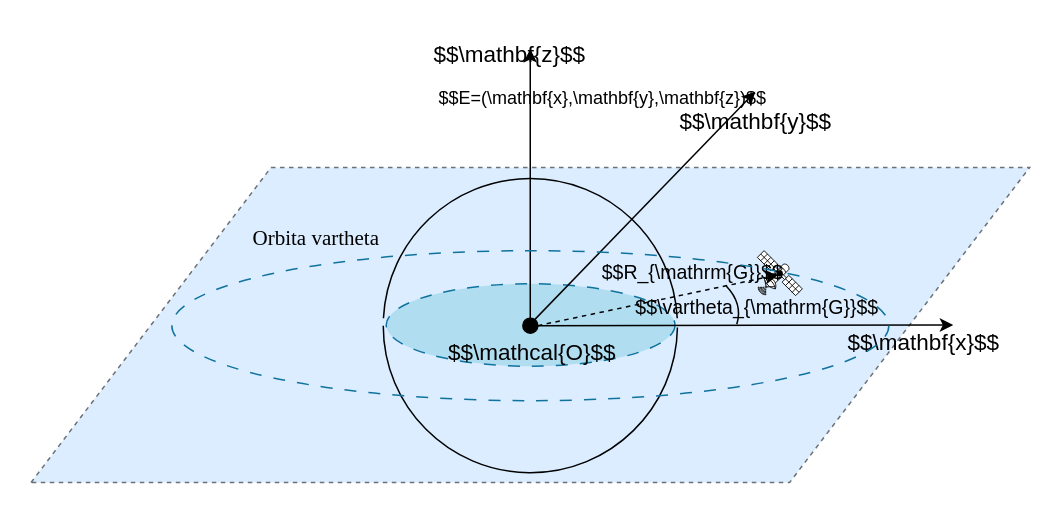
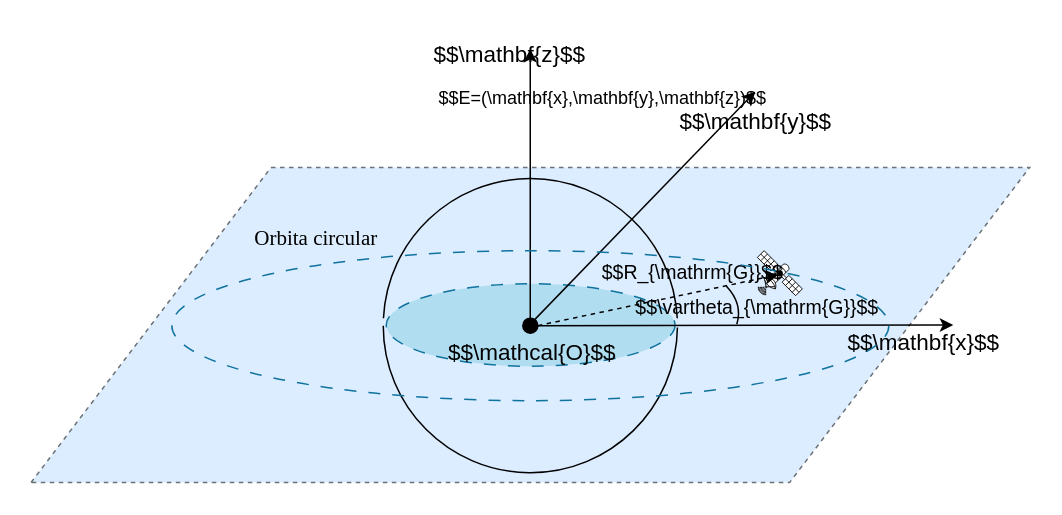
node "Orbita vartheta": label "Orbita vartheta" -> "Orbita circular"
